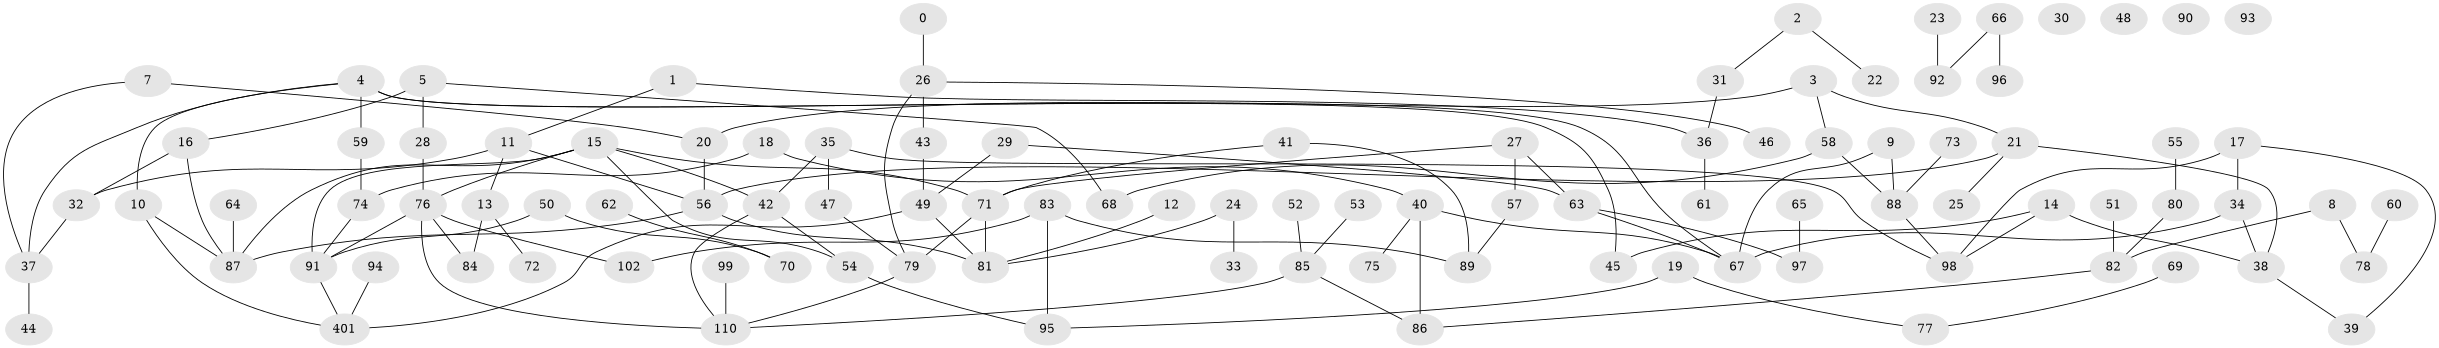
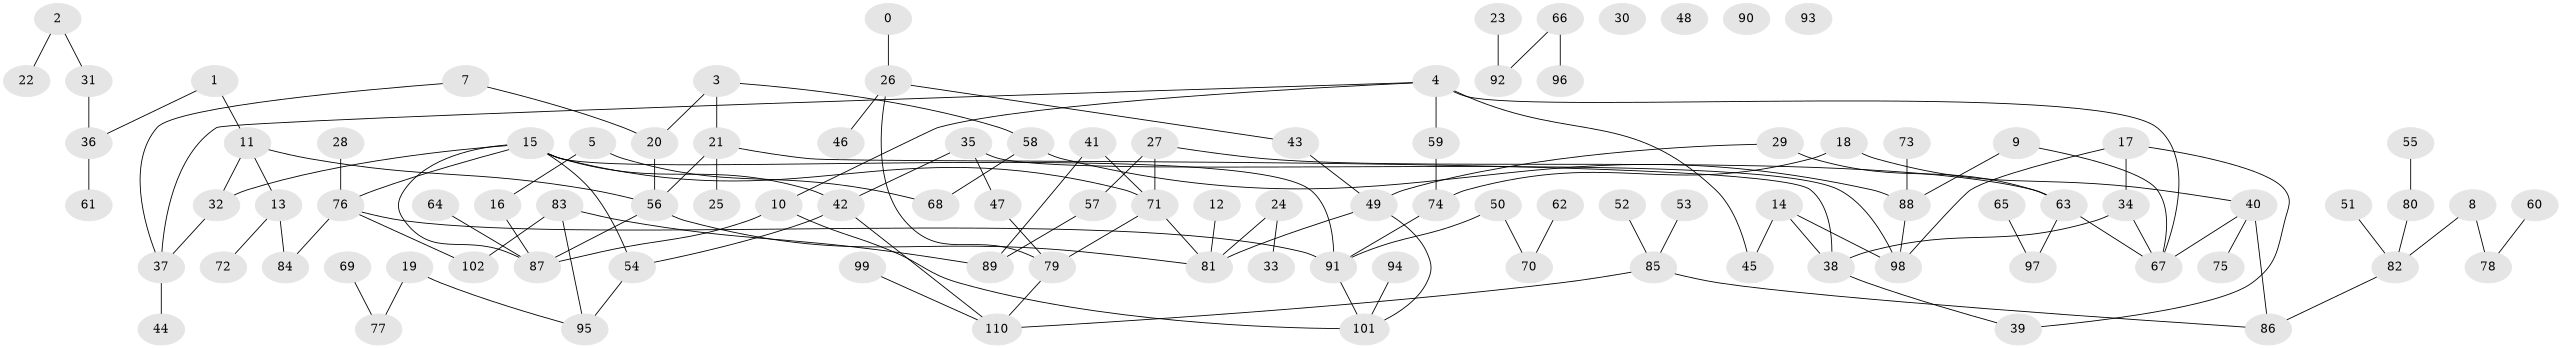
edge "5" -- "28": removed
edge "16" -- "32": now "15" -- "32"
edge "76" -- "110": removed
node "401": label "401" -> "101"
